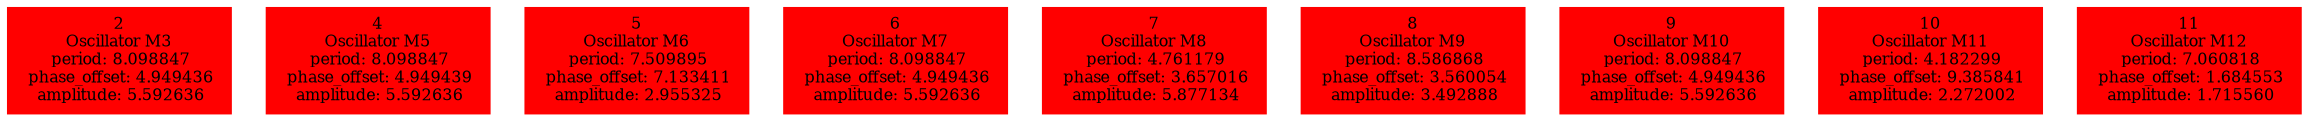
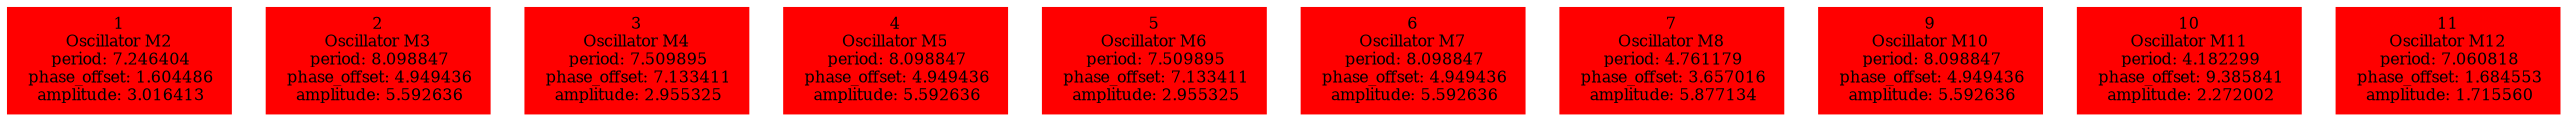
node "1": added
node "3": added
node "8": removed
node "4": text "phase_offset: 4.949439" -> "phase_offset: 4.949436"
